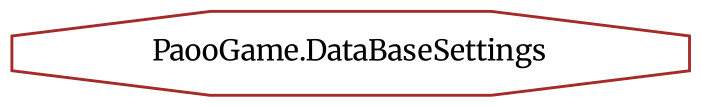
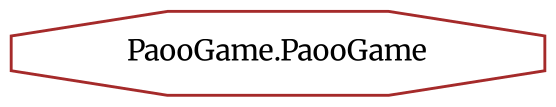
node "PaooGame.DataBaseSettings": label "PaooGame.DataBaseSettings" -> "PaooGame.PaooGame"
